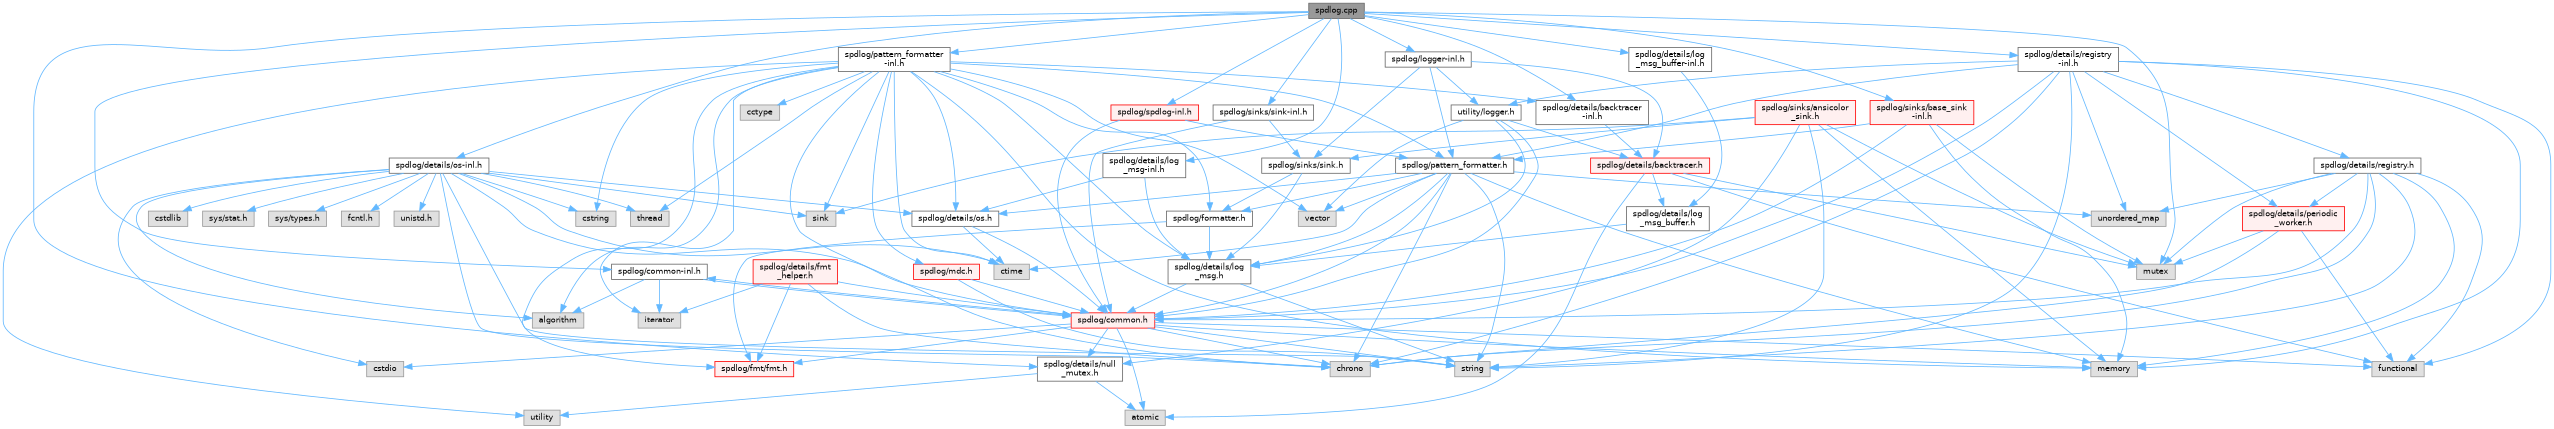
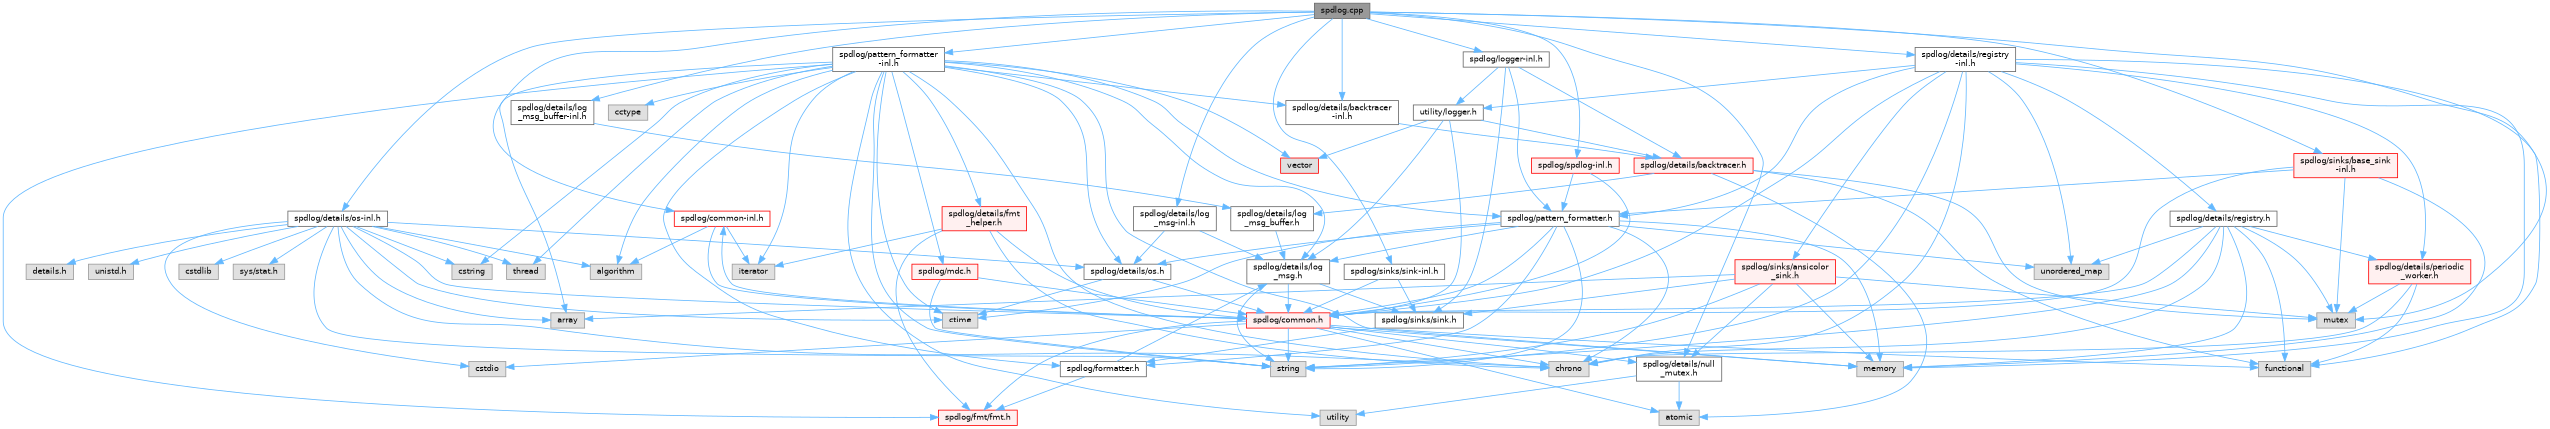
edge "spdlog/pattern_formatter -inl.h" -> "spdlog/details/fmt _helper.h": added
edge "spdlog/details/registry -inl.h" -> "spdlog/sinks/ansicolor _sink.h": added
edge "spdlog/pattern_formatter.h" -> "vector": removed
edge "spdlog/sinks/sink.h" -> "spdlog/details/log _msg.h": reversed
node "sys/types.h": removed
node "fcntl.h": label "fcntl.h" -> "details.h"
node "sink": label "sink" -> "array"
node "vector": color grey60 -> red
node "spdlog/common-inl.h": color grey40 -> red
edge "spdlog/pattern_formatter -inl.h" -> "string": added
